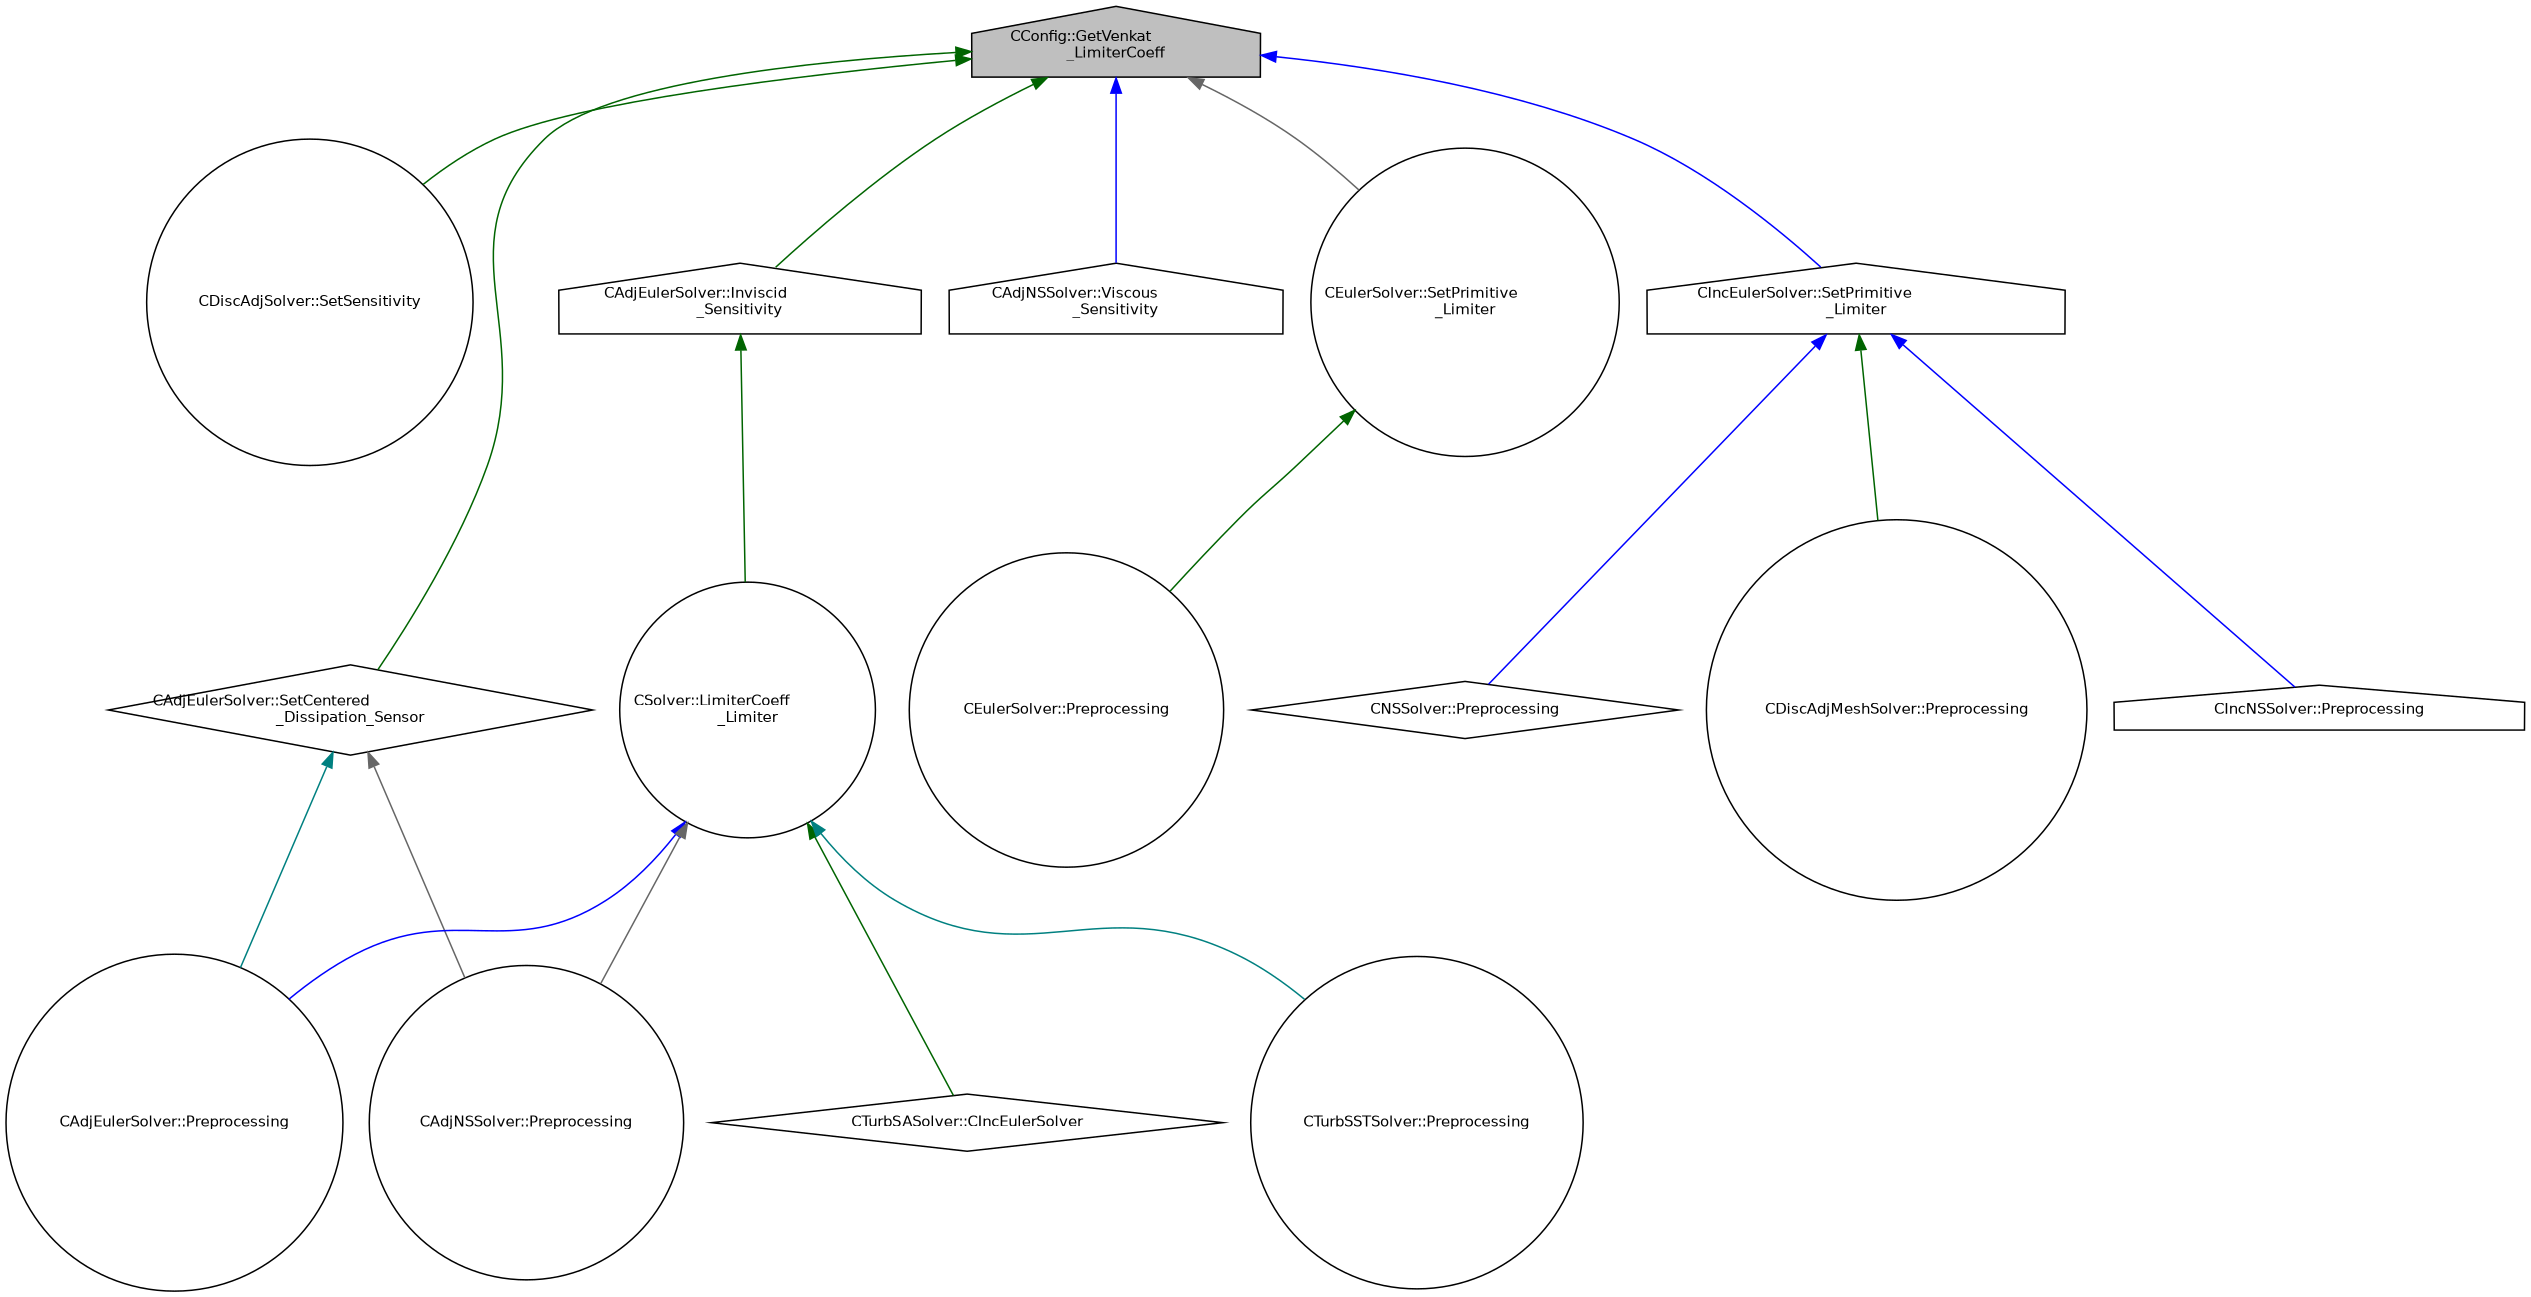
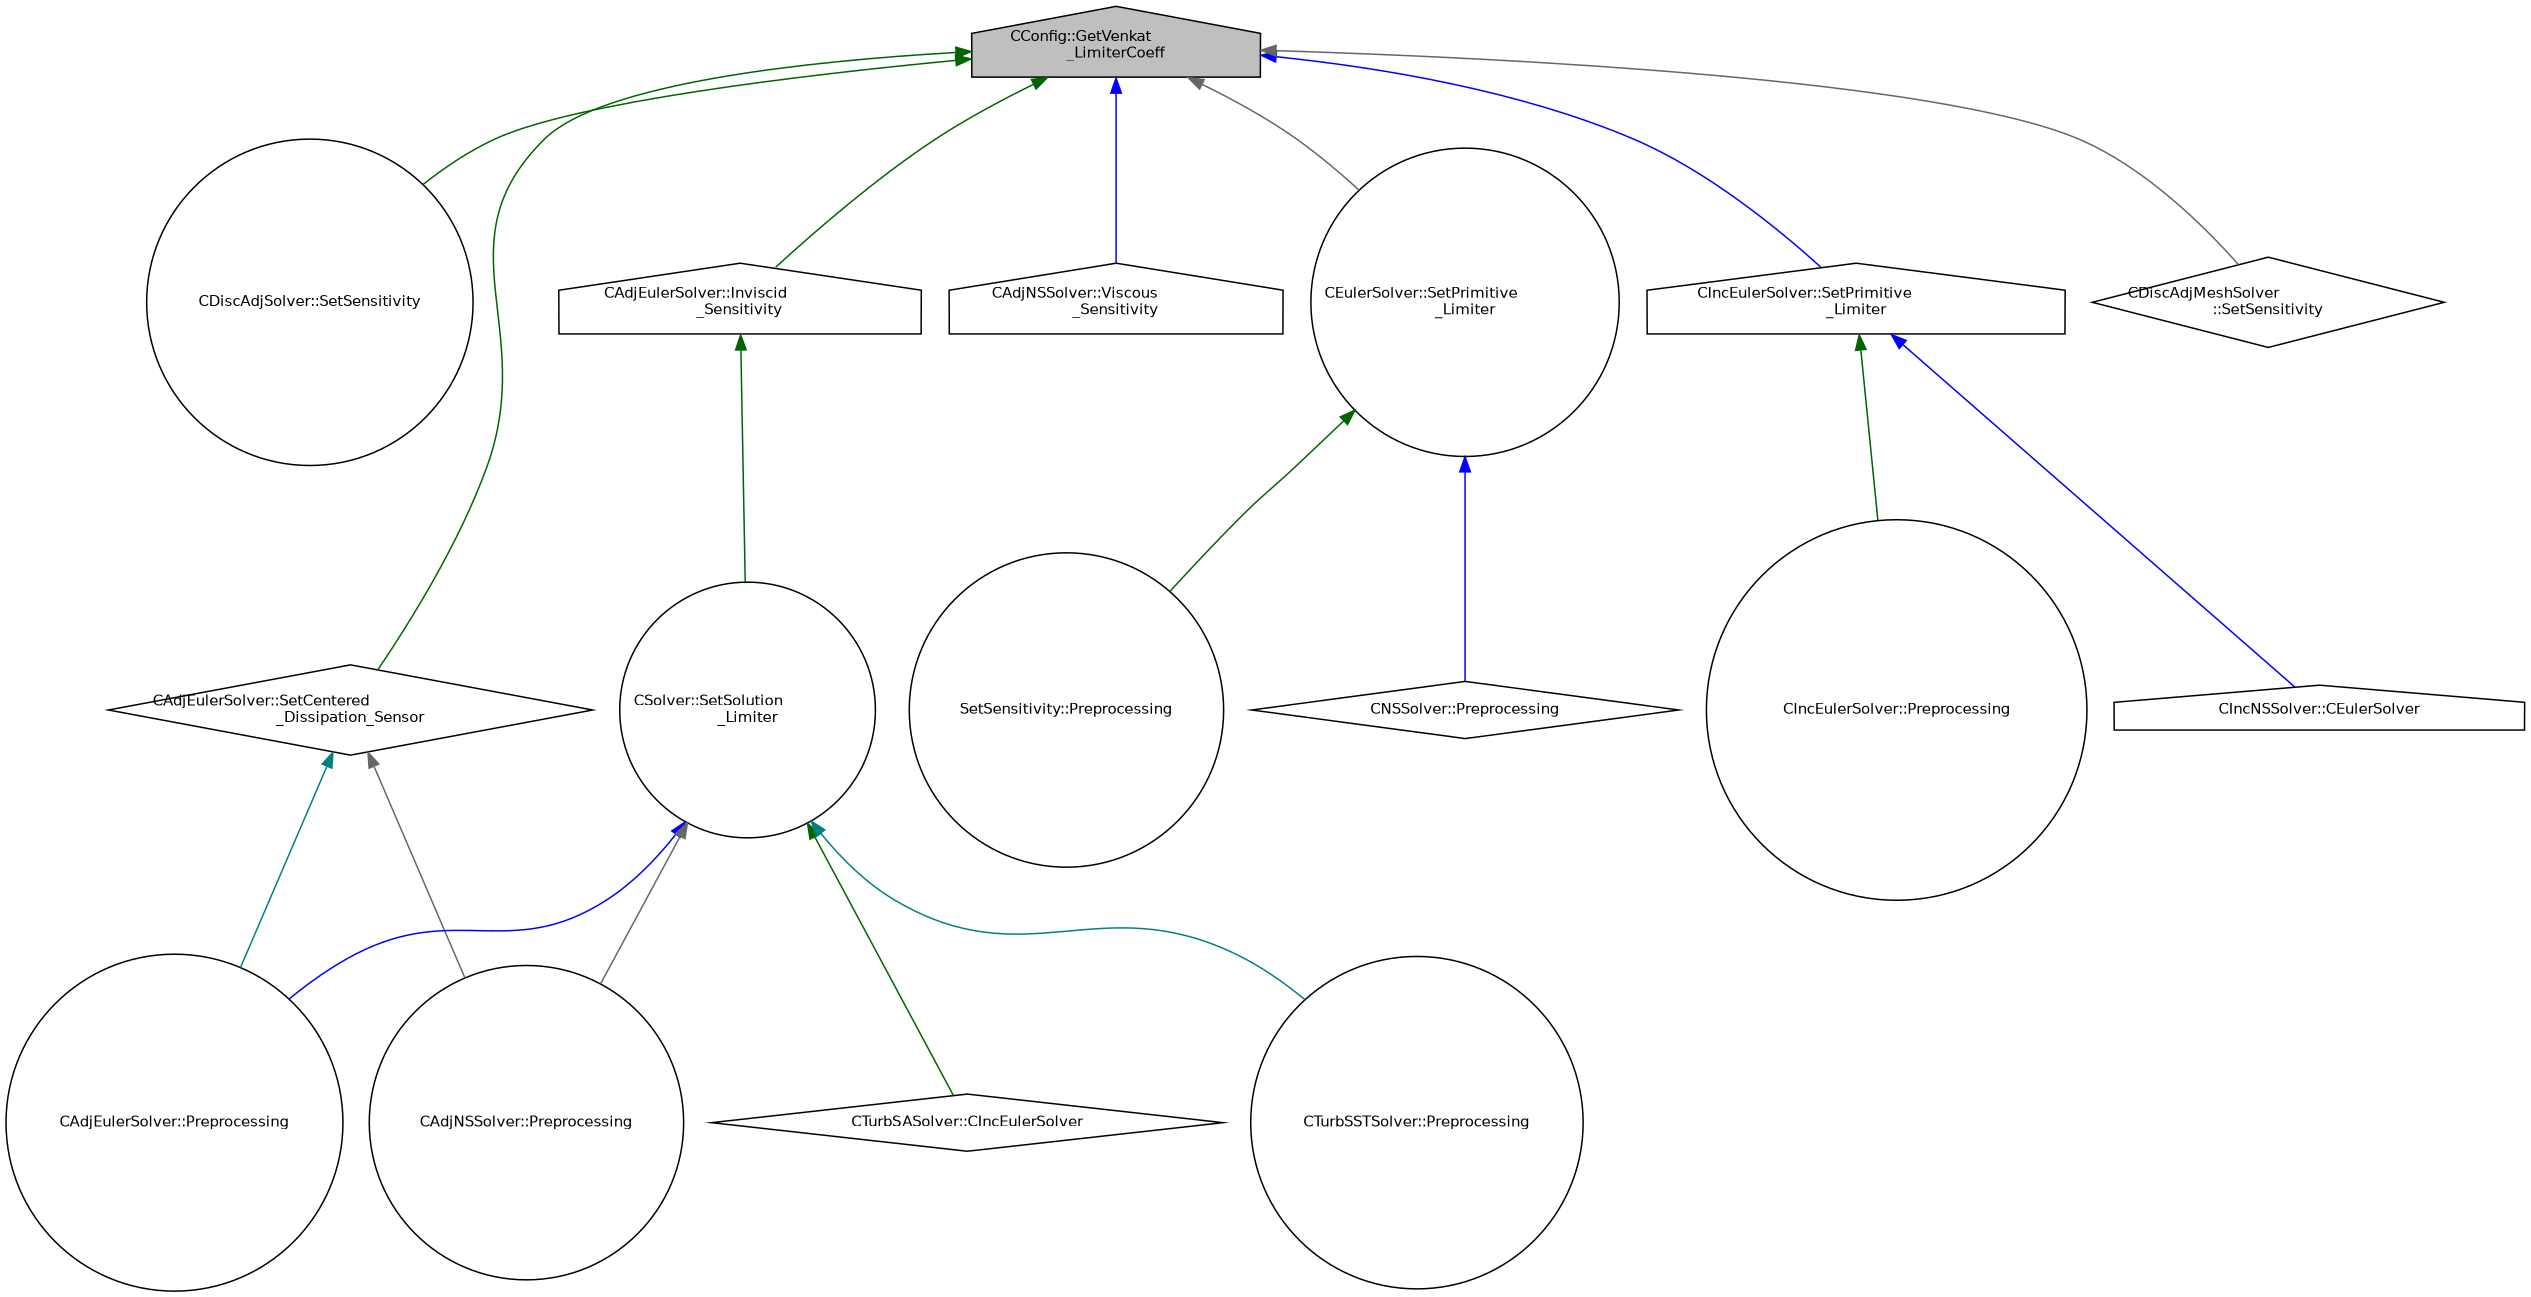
node "CDiscAdjMeshSolver ::SetSensitivity": added
edge "CNSSolver::Preprocessing" -> "CIncEulerSolver::SetPrimitive _Limiter": now "CNSSolver::Preprocessing" -> "CEulerSolver::SetPrimitive _Limiter"
node "CSolver::LimiterCoeff _Limiter": label "CSolver::LimiterCoeff _Limiter" -> "CSolver::SetSolution _Limiter"
node "CEulerSolver::Preprocessing": label "CEulerSolver::Preprocessing" -> "SetSensitivity::Preprocessing"
node "CDiscAdjMeshSolver::Preprocessing": label "CDiscAdjMeshSolver::Preprocessing" -> "CIncEulerSolver::Preprocessing"
node "CIncNSSolver::Preprocessing": label "CIncNSSolver::Preprocessing" -> "CIncNSSolver::CEulerSolver"
